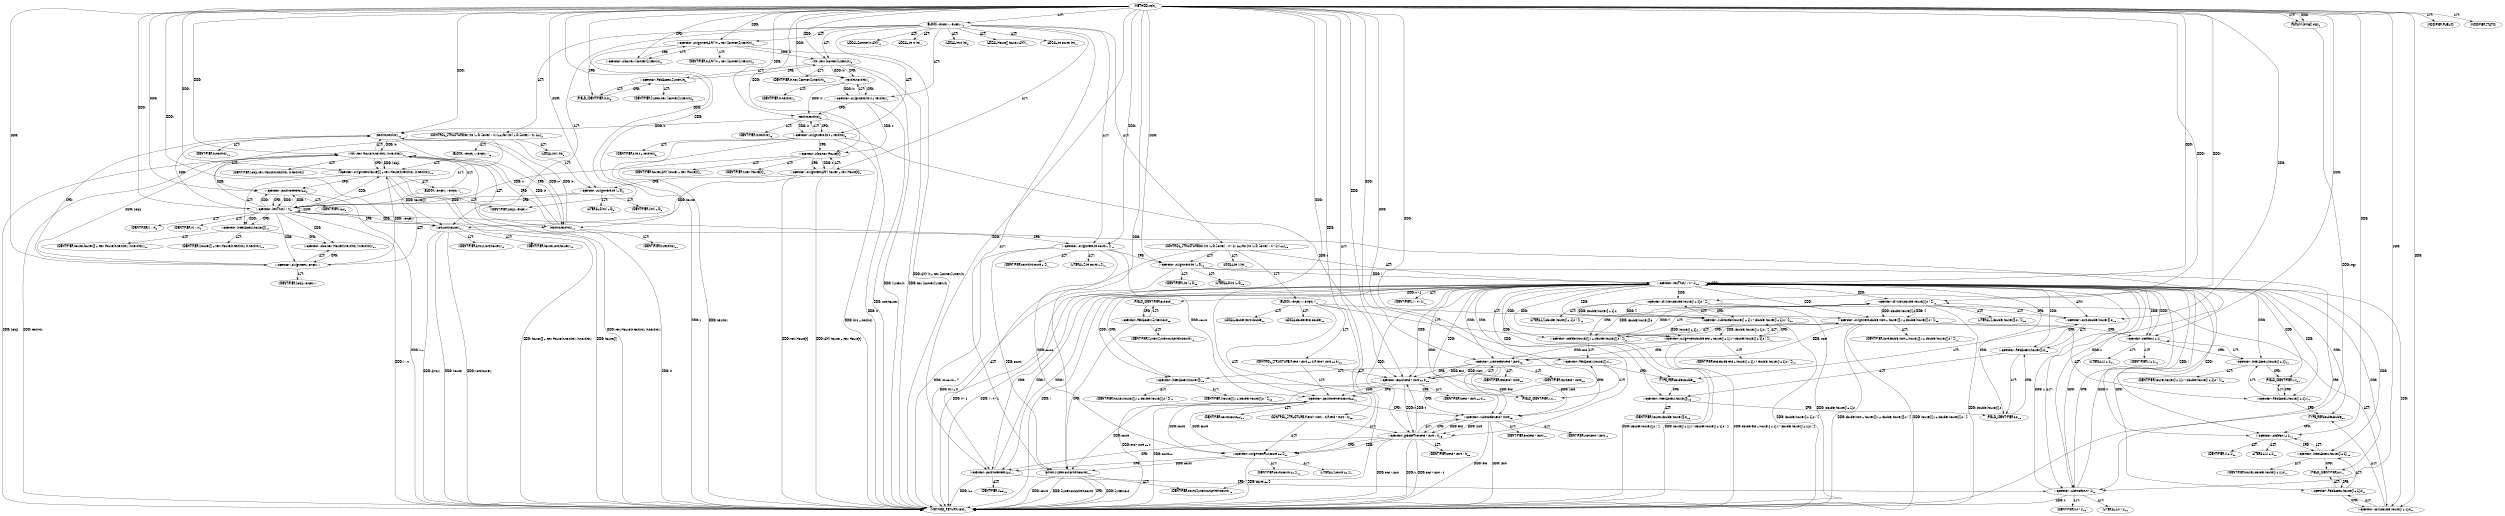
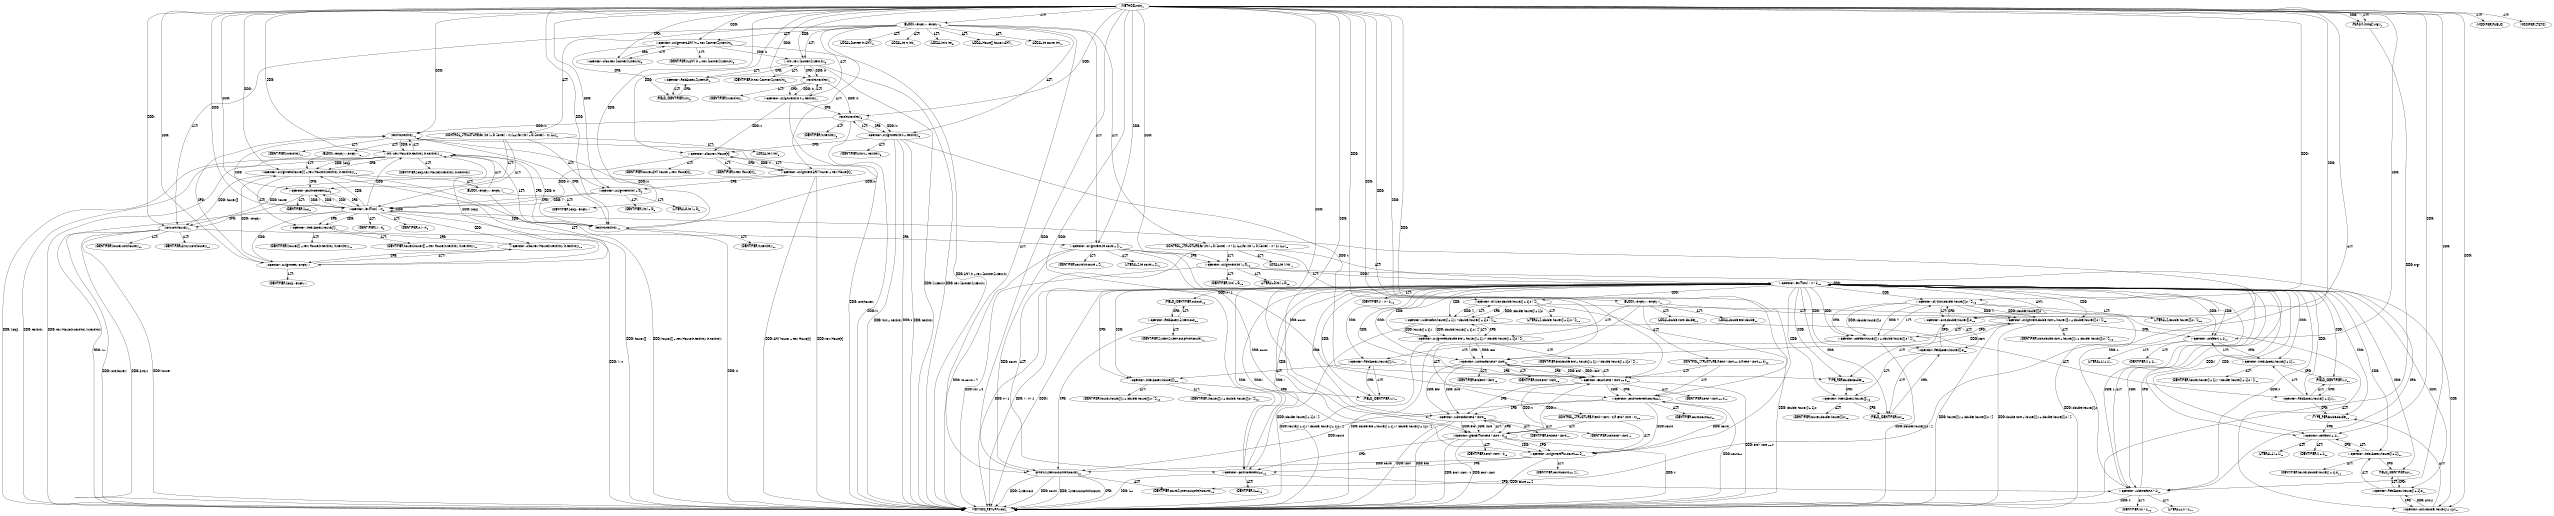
edge "(METHOD,main)" -> "(<operator>.lessThan,i < n - 1)": removed, label "DDG:"
node "(IDENTIFIER,System,new Scanner(System.in))": removed
node "(LITERAL,2,count += 2)": removed
edge "(<operator>.cast,(double) houses[i + 1].a)" -> "(<operator>.fieldAccess,houses[i + 1].a)": label "AST: " -> "DDG: Arrays"
